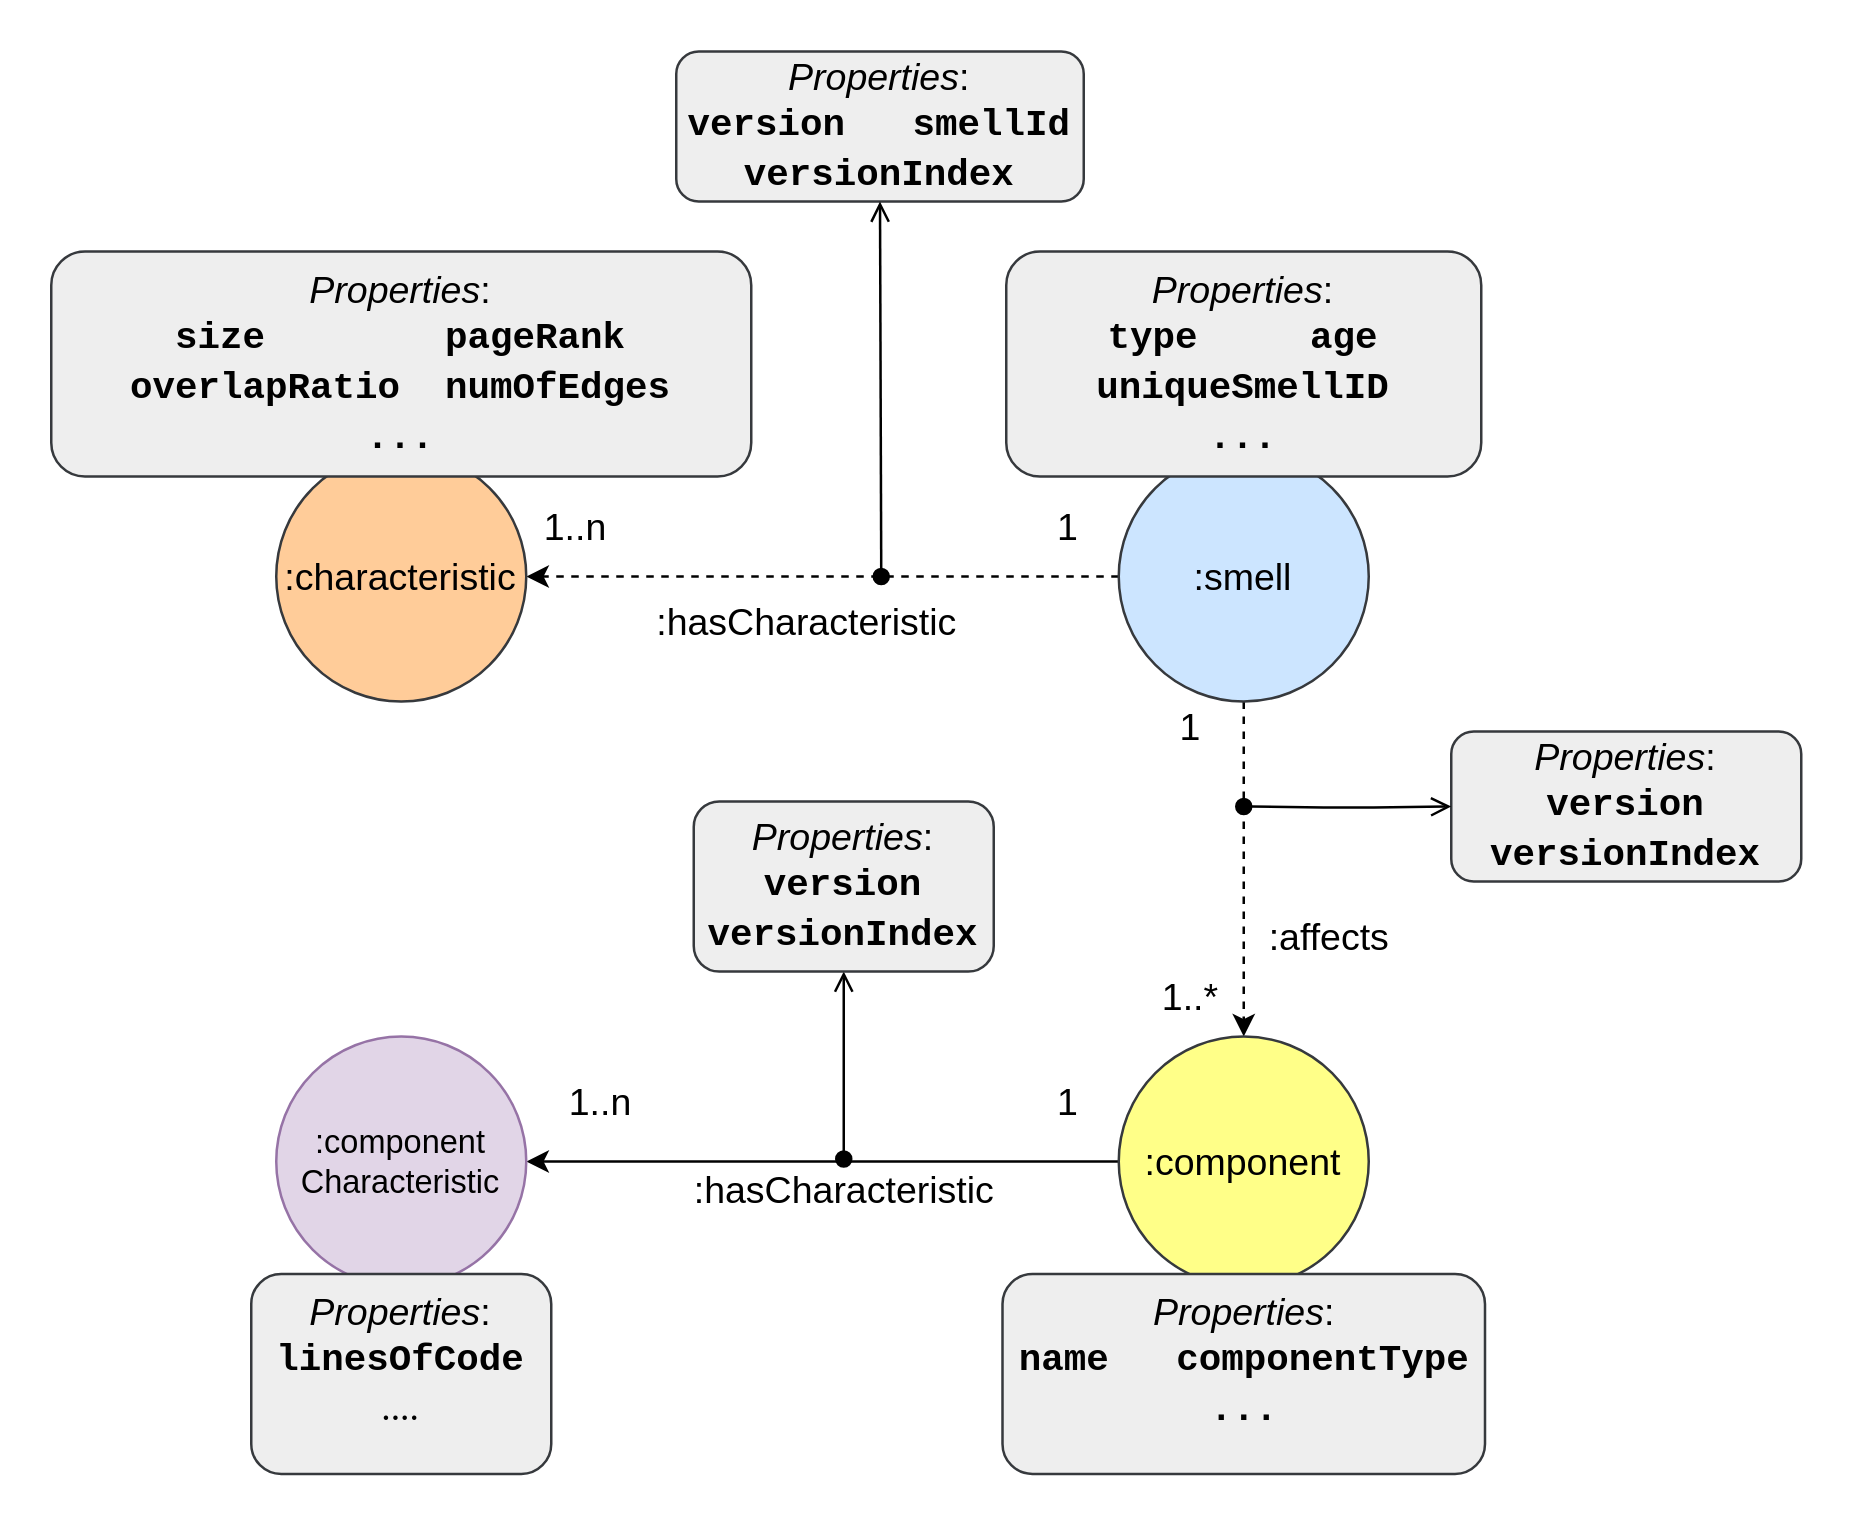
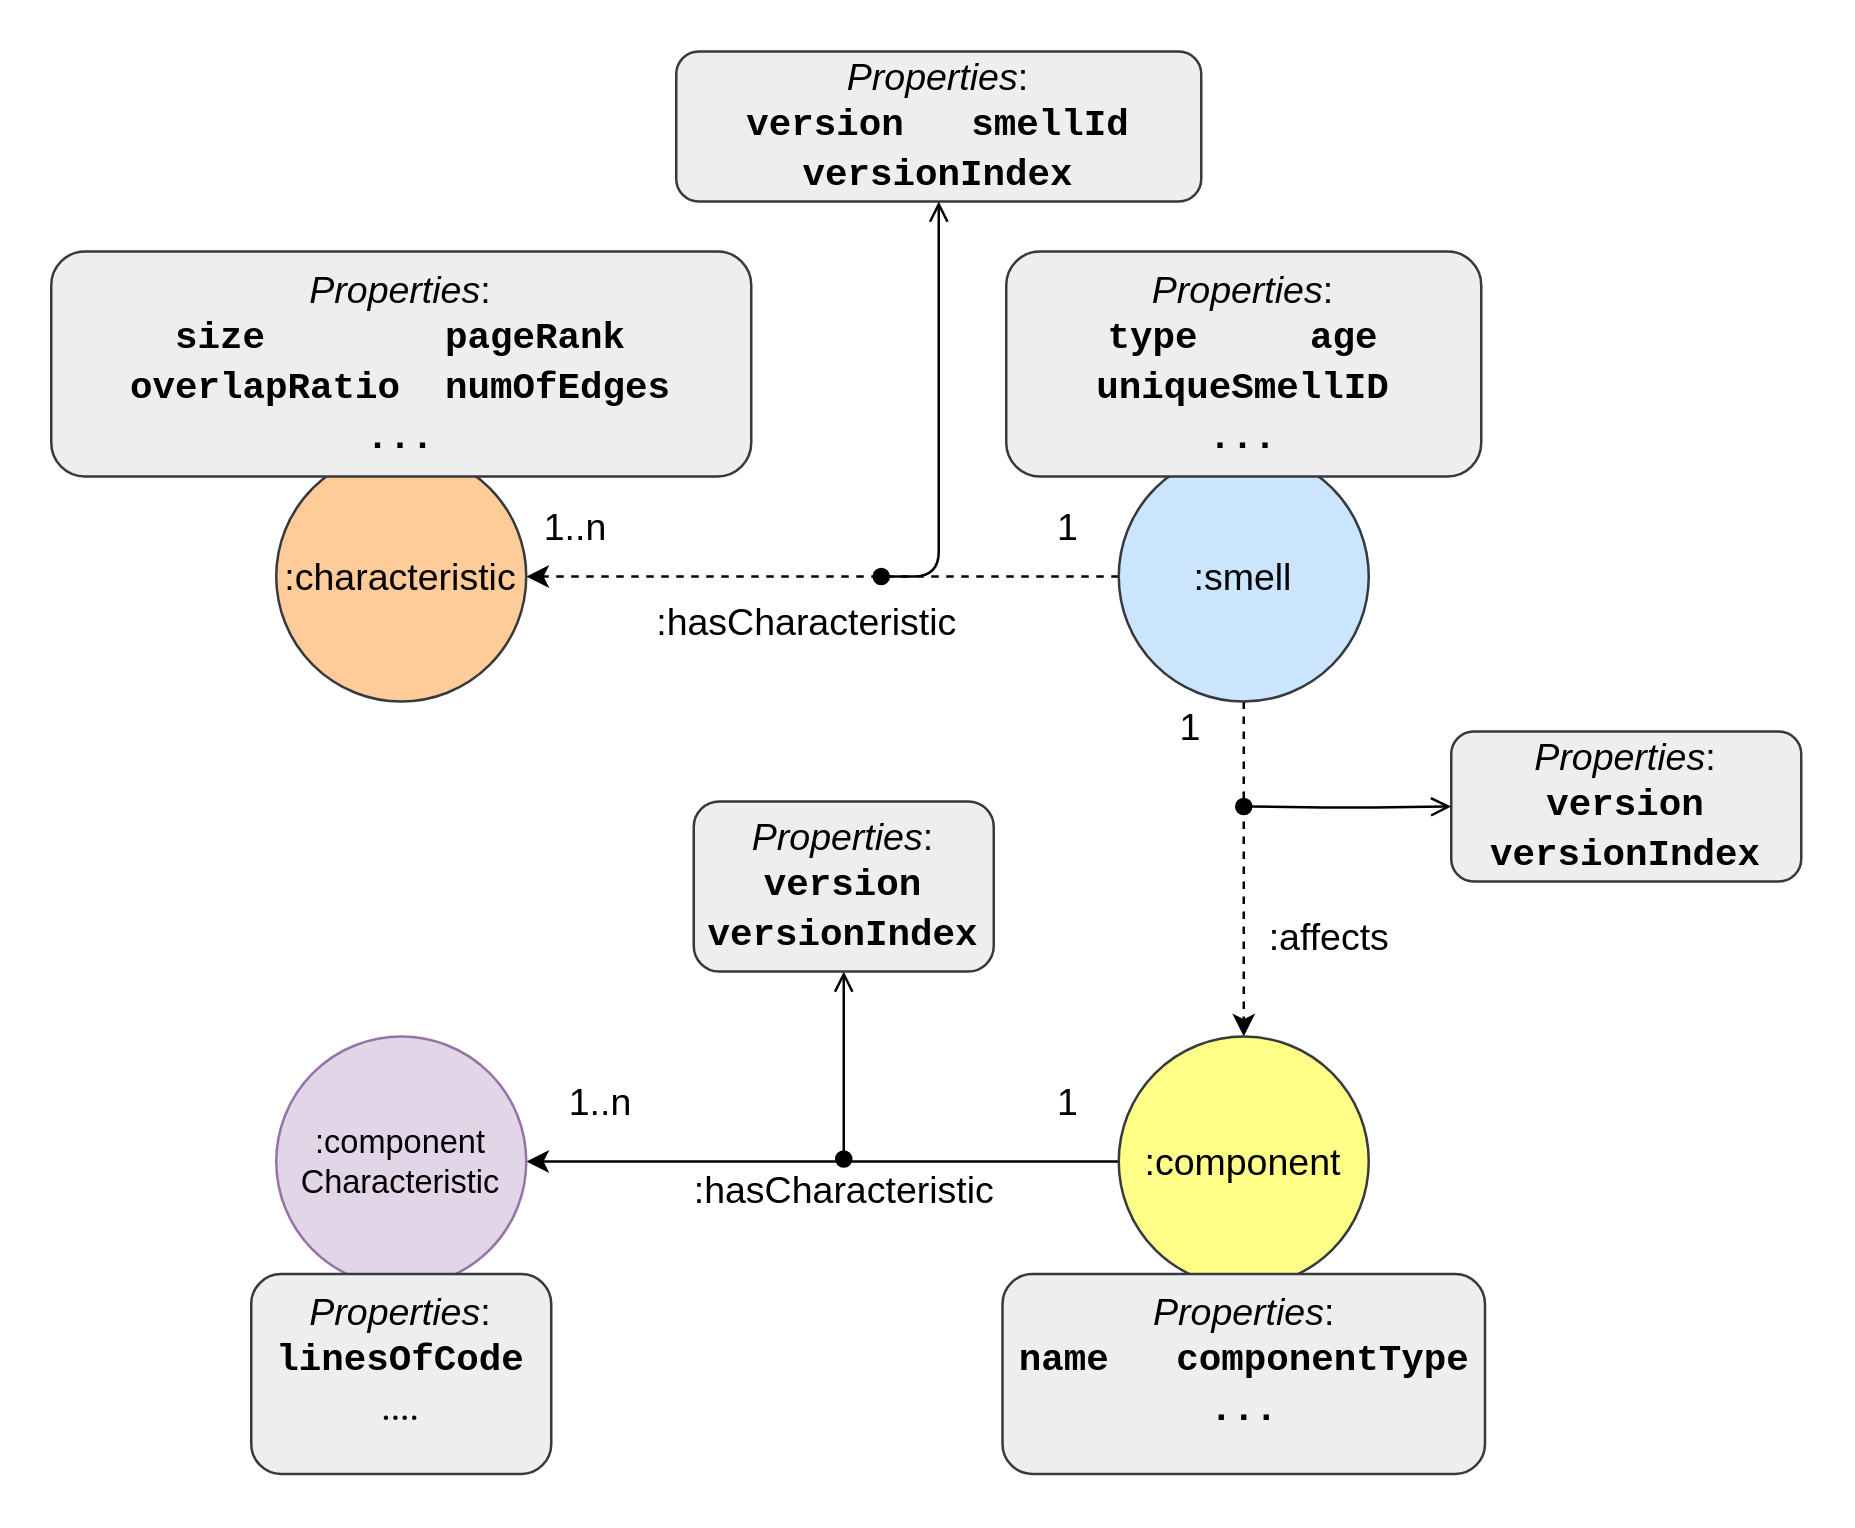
node "Properties: version smellId versionIndex": size 408x150 -> 525x150
node "1..*": removed
